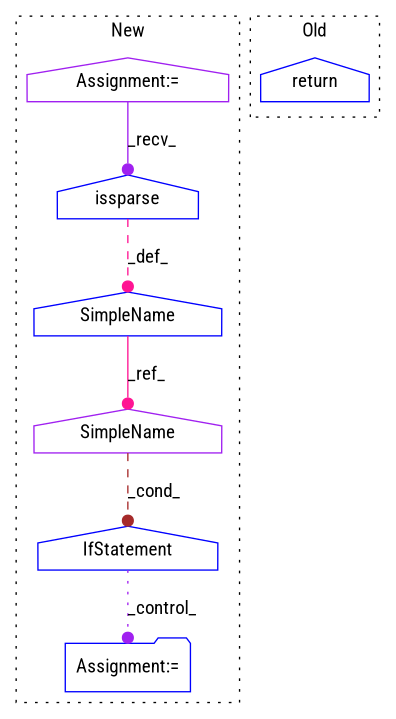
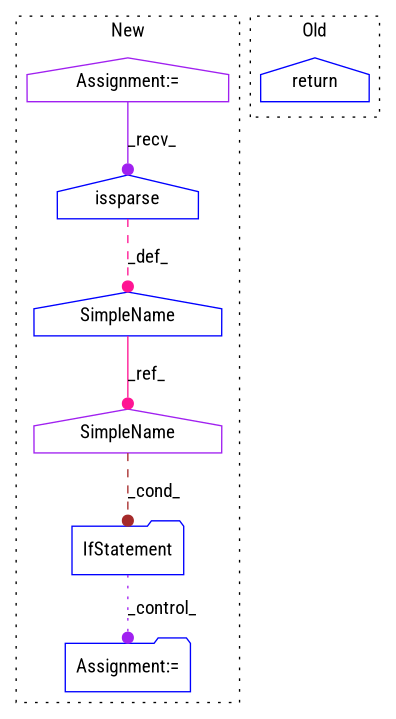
node "IfStatement": shape house -> folder
